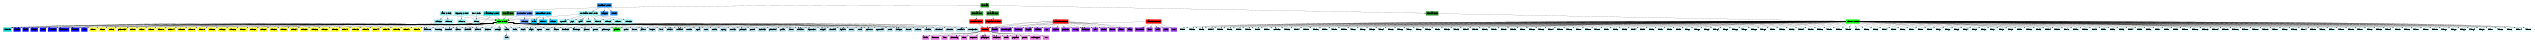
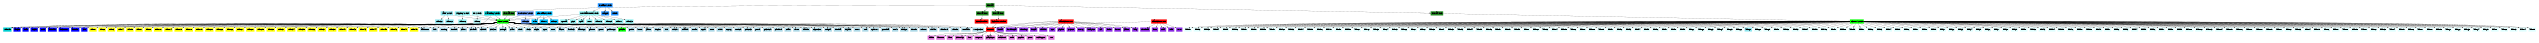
node "pickwick4": label "pickwick4" -> "video4"
node "crake-b2": label "crake-b2" -> "bbb-b2"
node "bbb-g7": fillcolor lightcyan -> cadetblue2
edge "crake" -> "auk": now "Core Switch" -> "auk"
